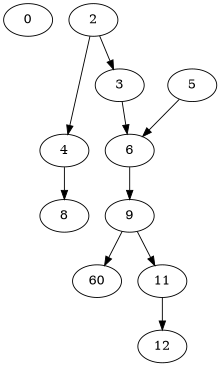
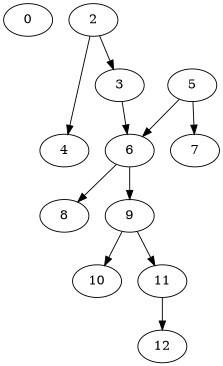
node "7": added
edge "4" -> "8": now "6" -> "8"
node "60": label "60" -> "10"
